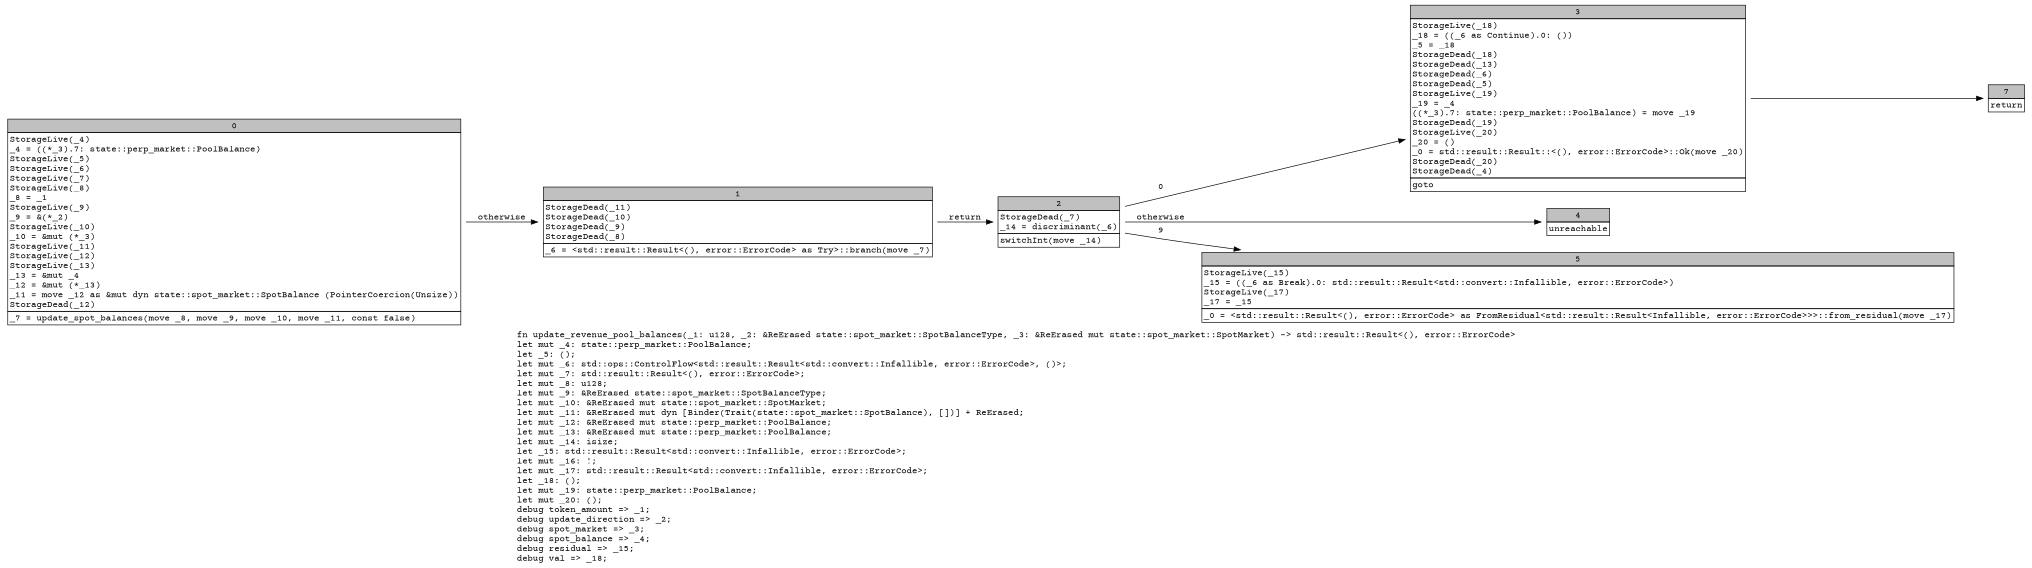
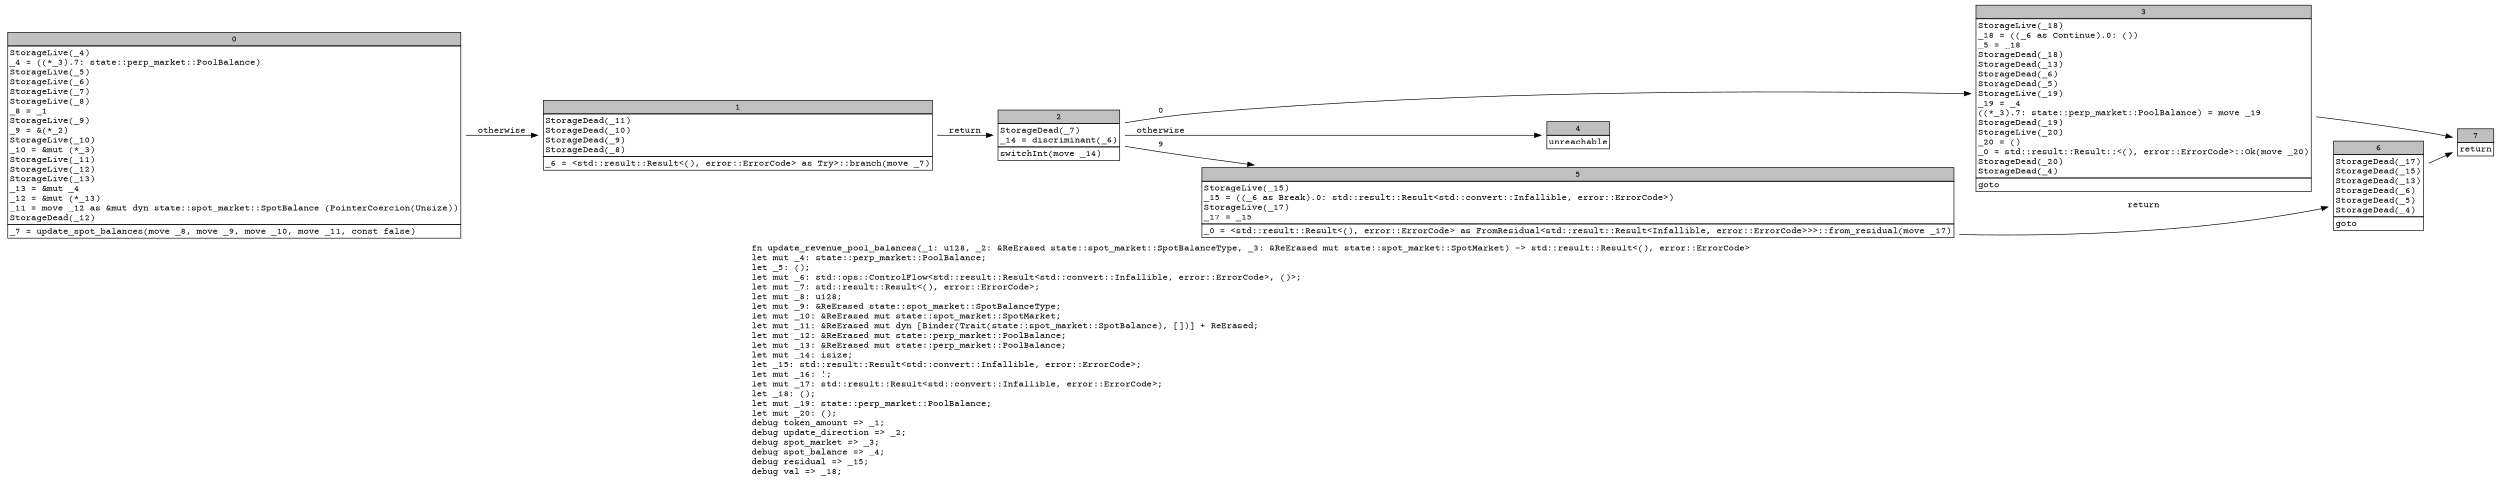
node "6": added
